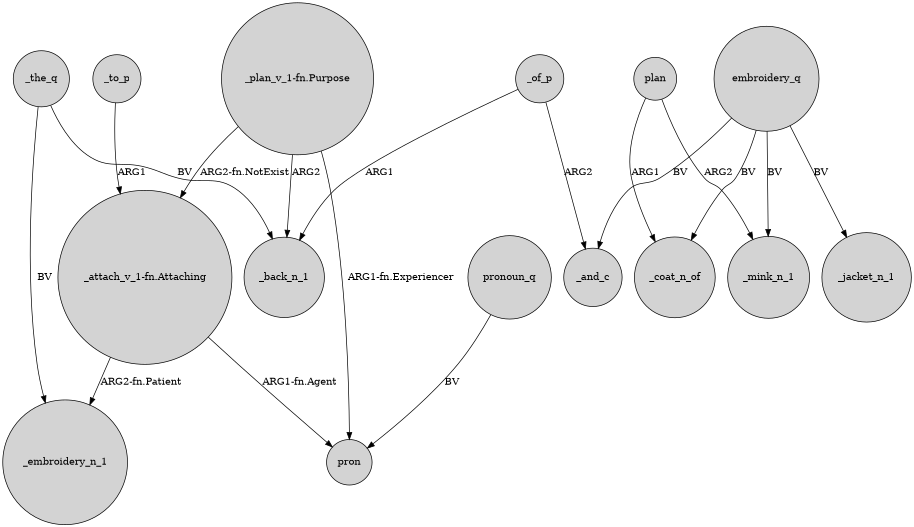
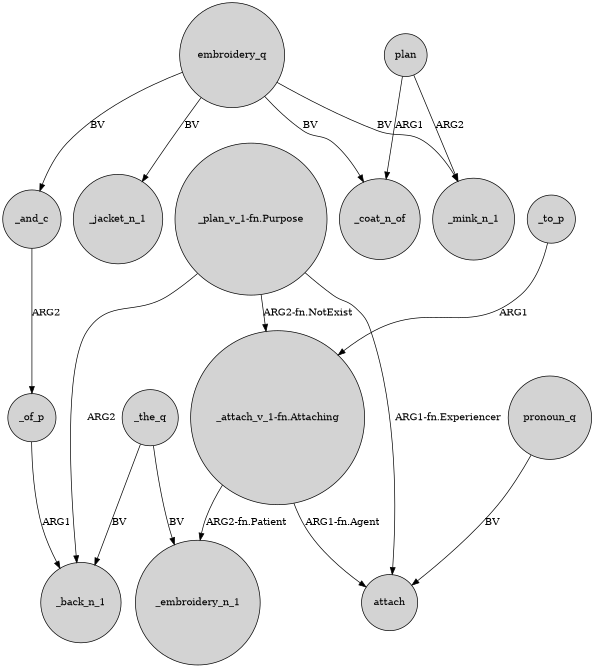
edge "_of_p" -> "_and_c": reversed
node "pron": label "pron" -> "attach"
